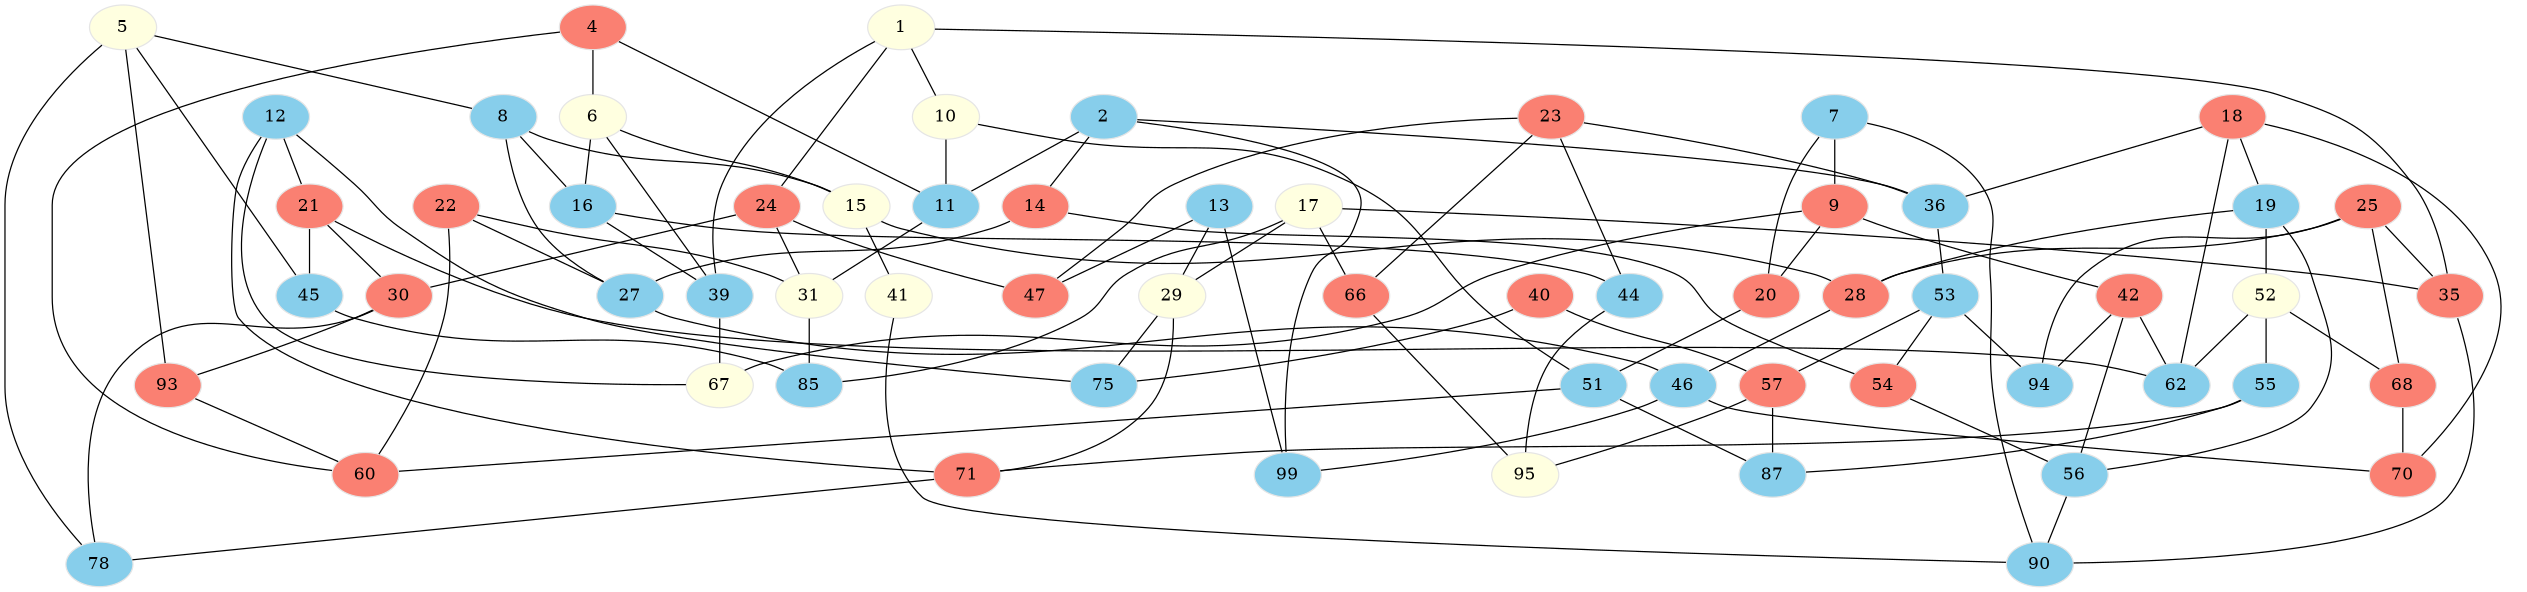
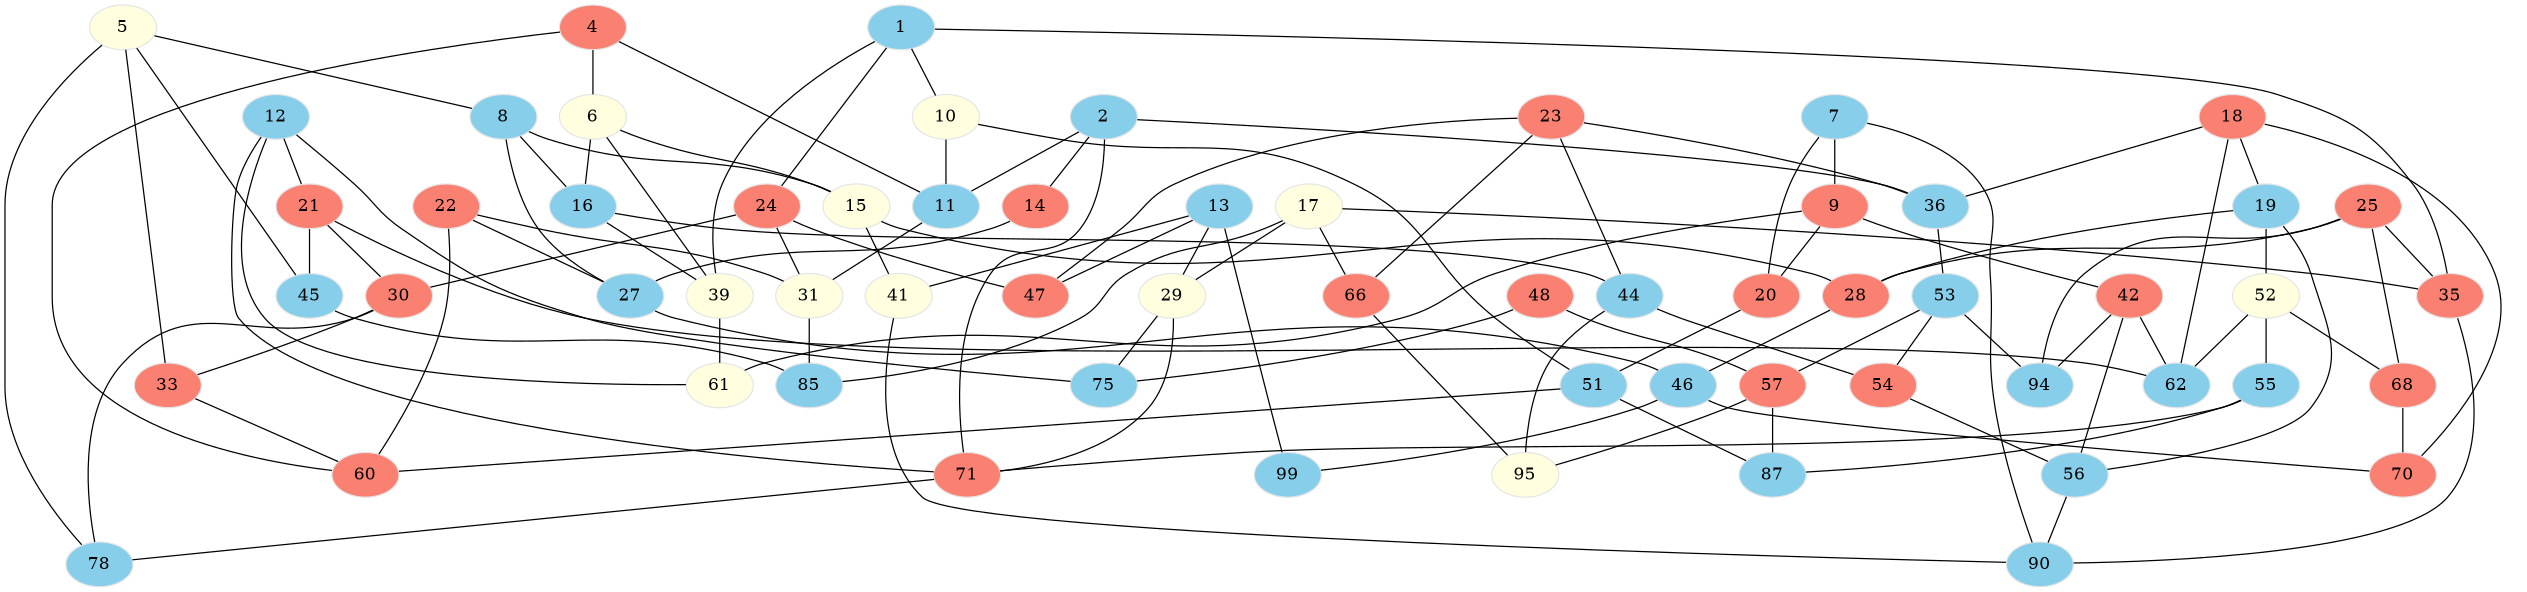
node "1": fillcolor lightyellow -> skyblue
edge "2" -- "99": now "2" -- "71"
edge "14" -- "54": now "44" -- "54"
edge "13" -- "41": added
node "39": fillcolor skyblue -> lightyellow
node "40": label "40" -> "48"
node "93": label "93" -> "33"
node "67": label "67" -> "61"
